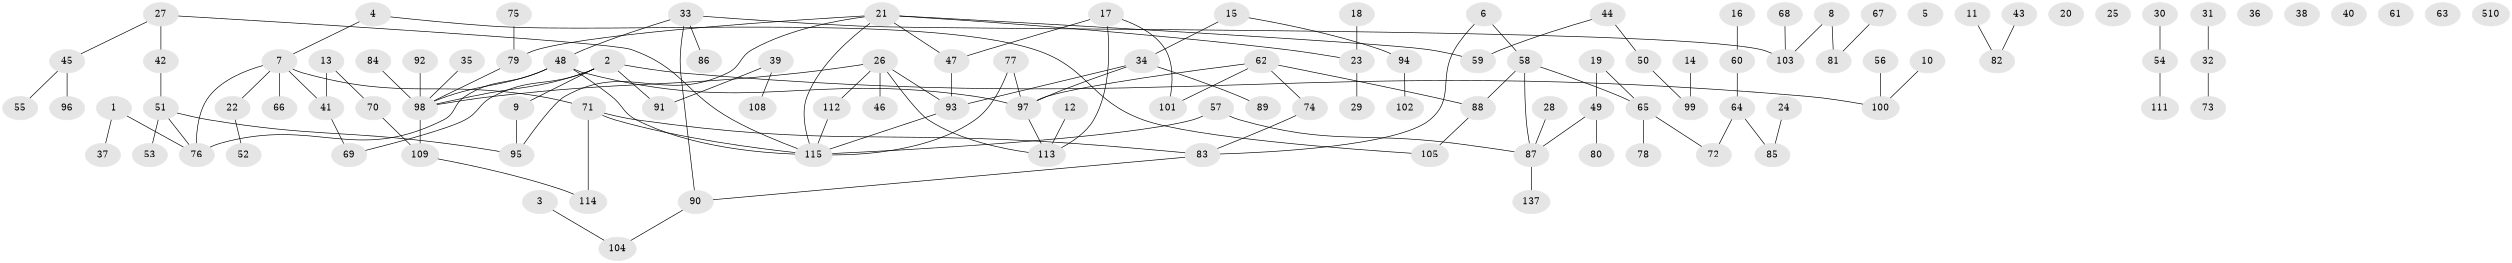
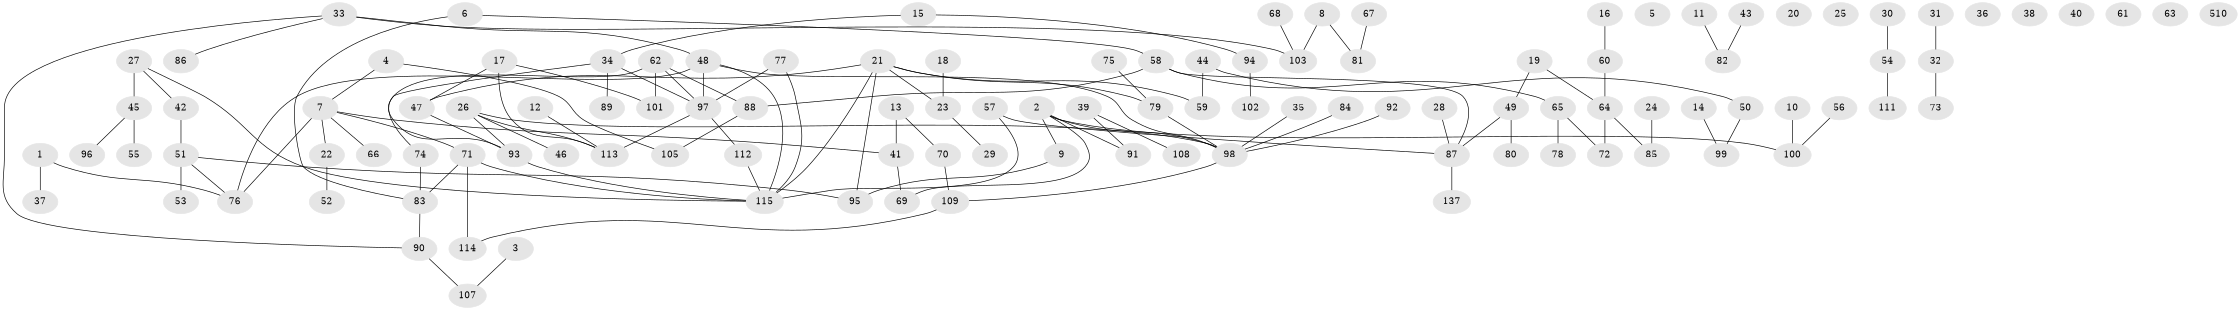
edge "26" -- "112": now "97" -- "112"
edge "19" -- "65": now "19" -- "64"
node "104": label "104" -> "107"
